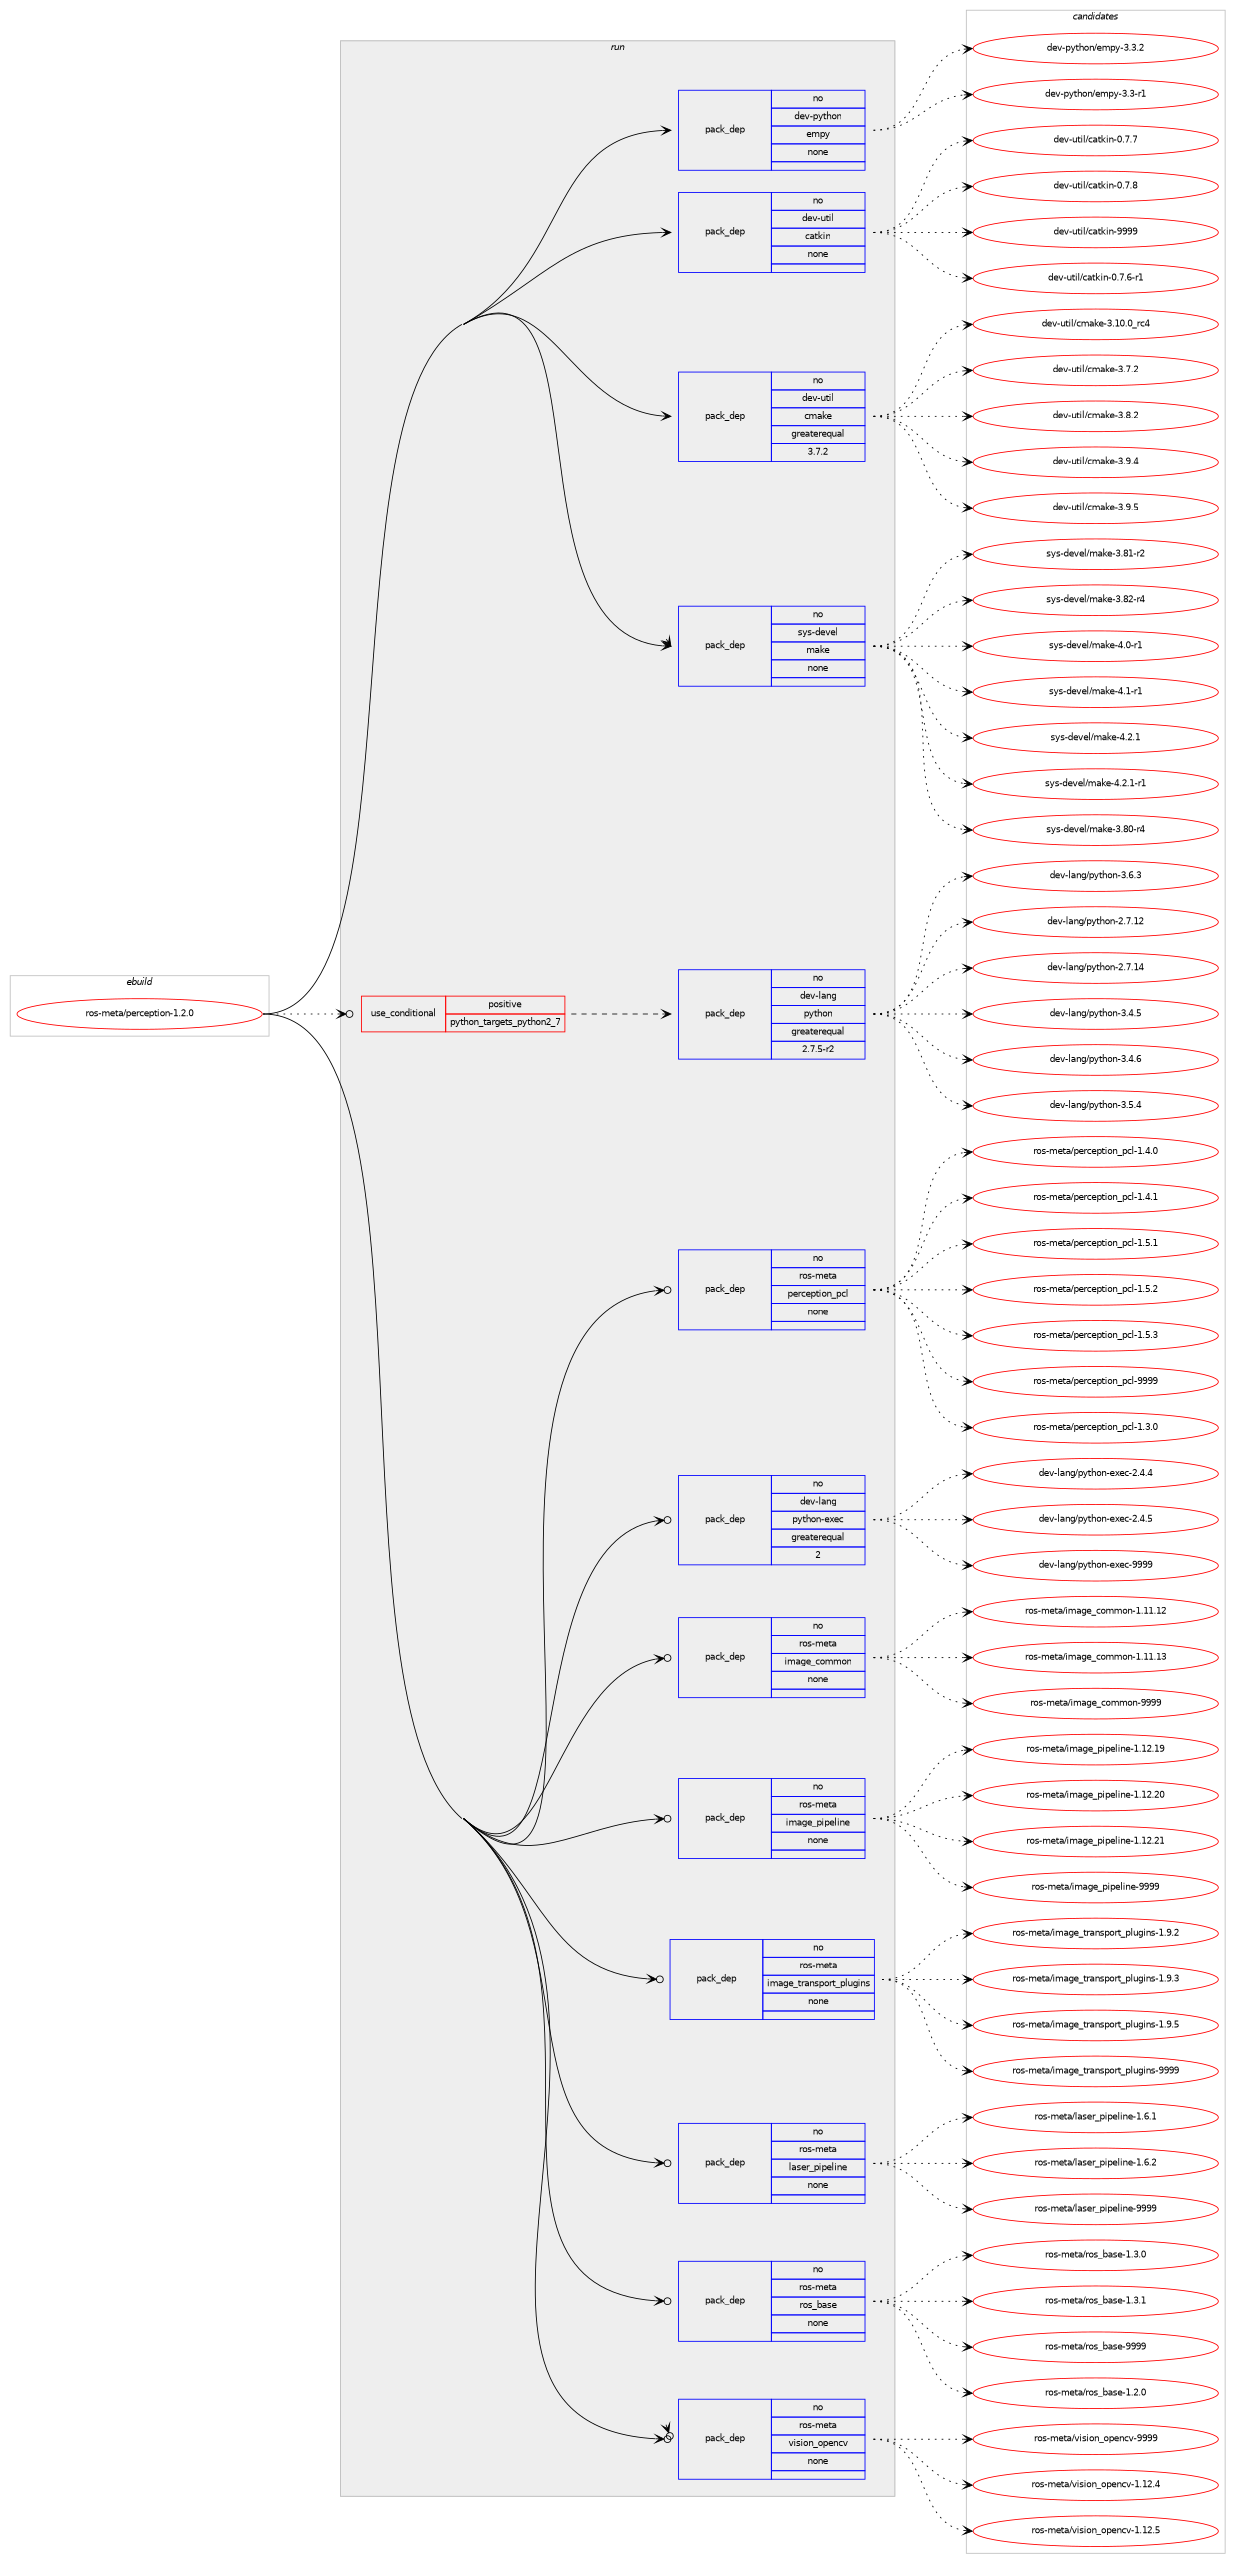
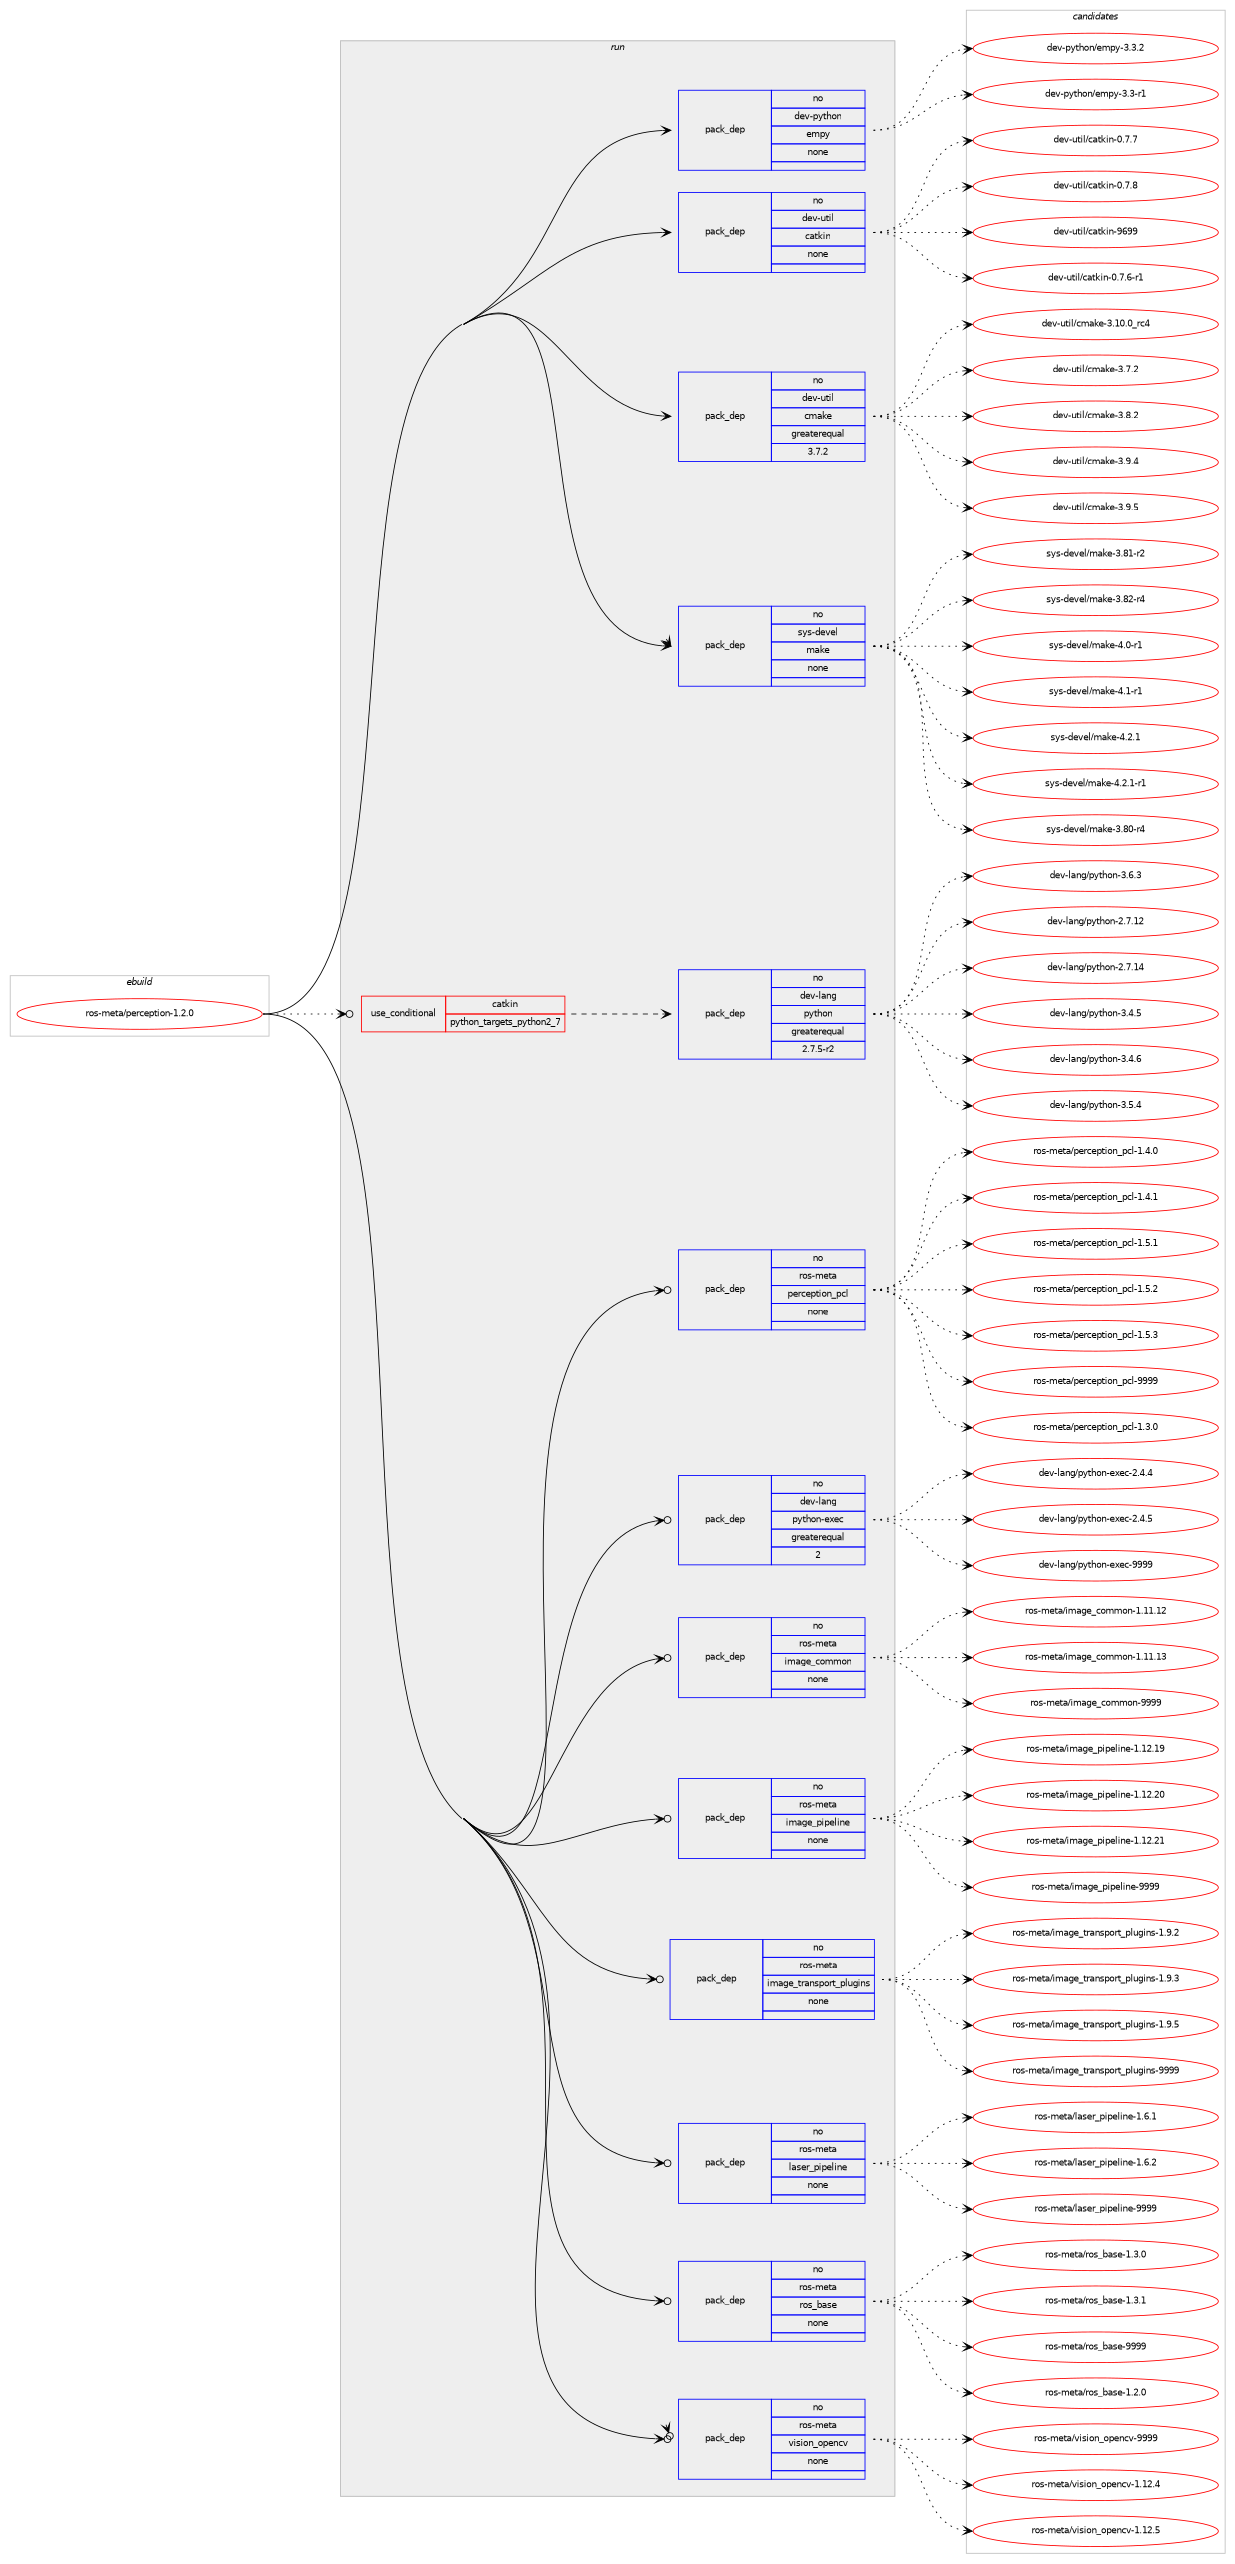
node "dev-util/catkin-9999": label "dev-util/catkin-9999" -> "dev-util/catkin-9699"
node "use_conditional": text "positive" -> "catkin"
